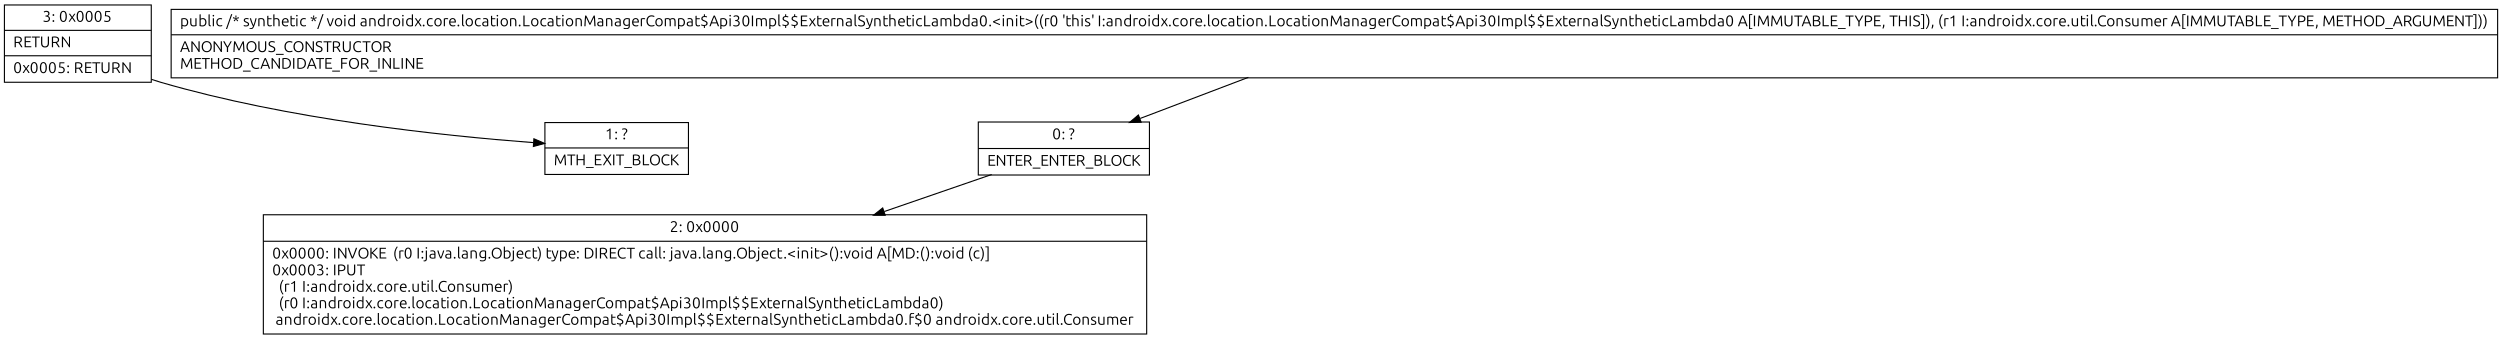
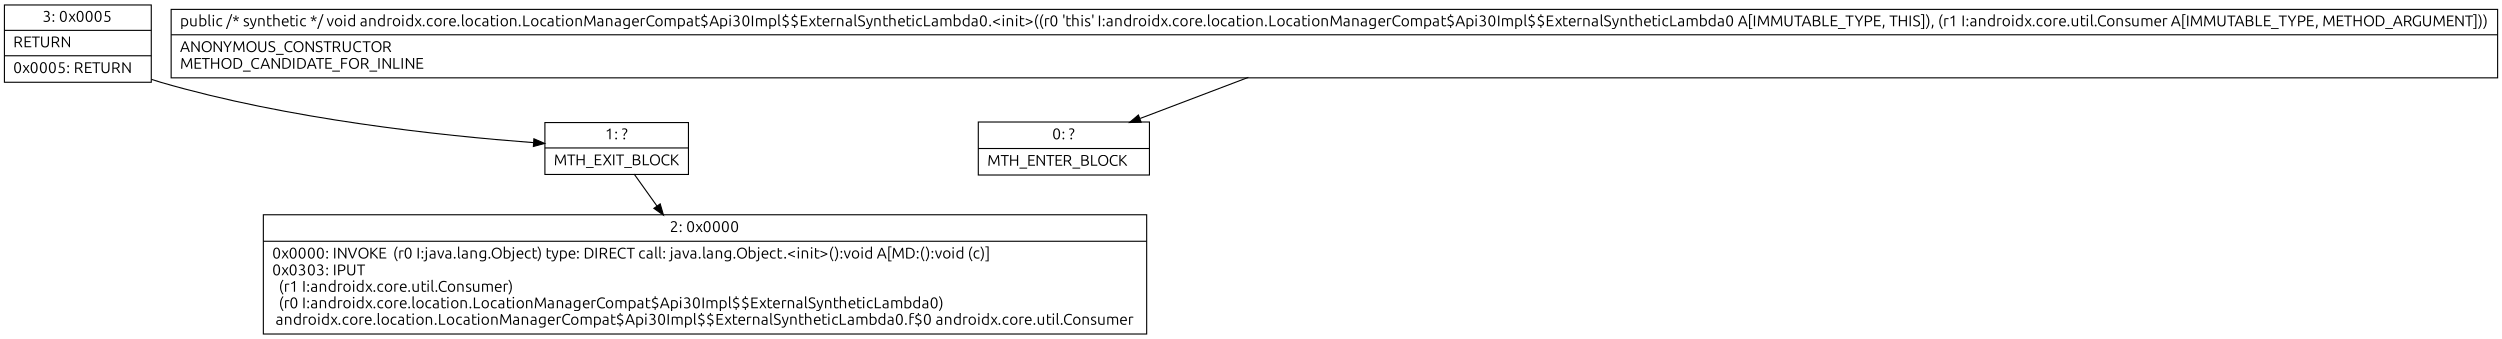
node "0: ?": text "ENTER_ENTER_BLOCK" -> "MTH_ENTER_BLOCK"
edge "0: ?" -> "2: 0x0000": now "1: ?" -> "2: 0x0000"
node "2: 0x0000": text "0x0003: IPUT" -> "0x0303: IPUT"
